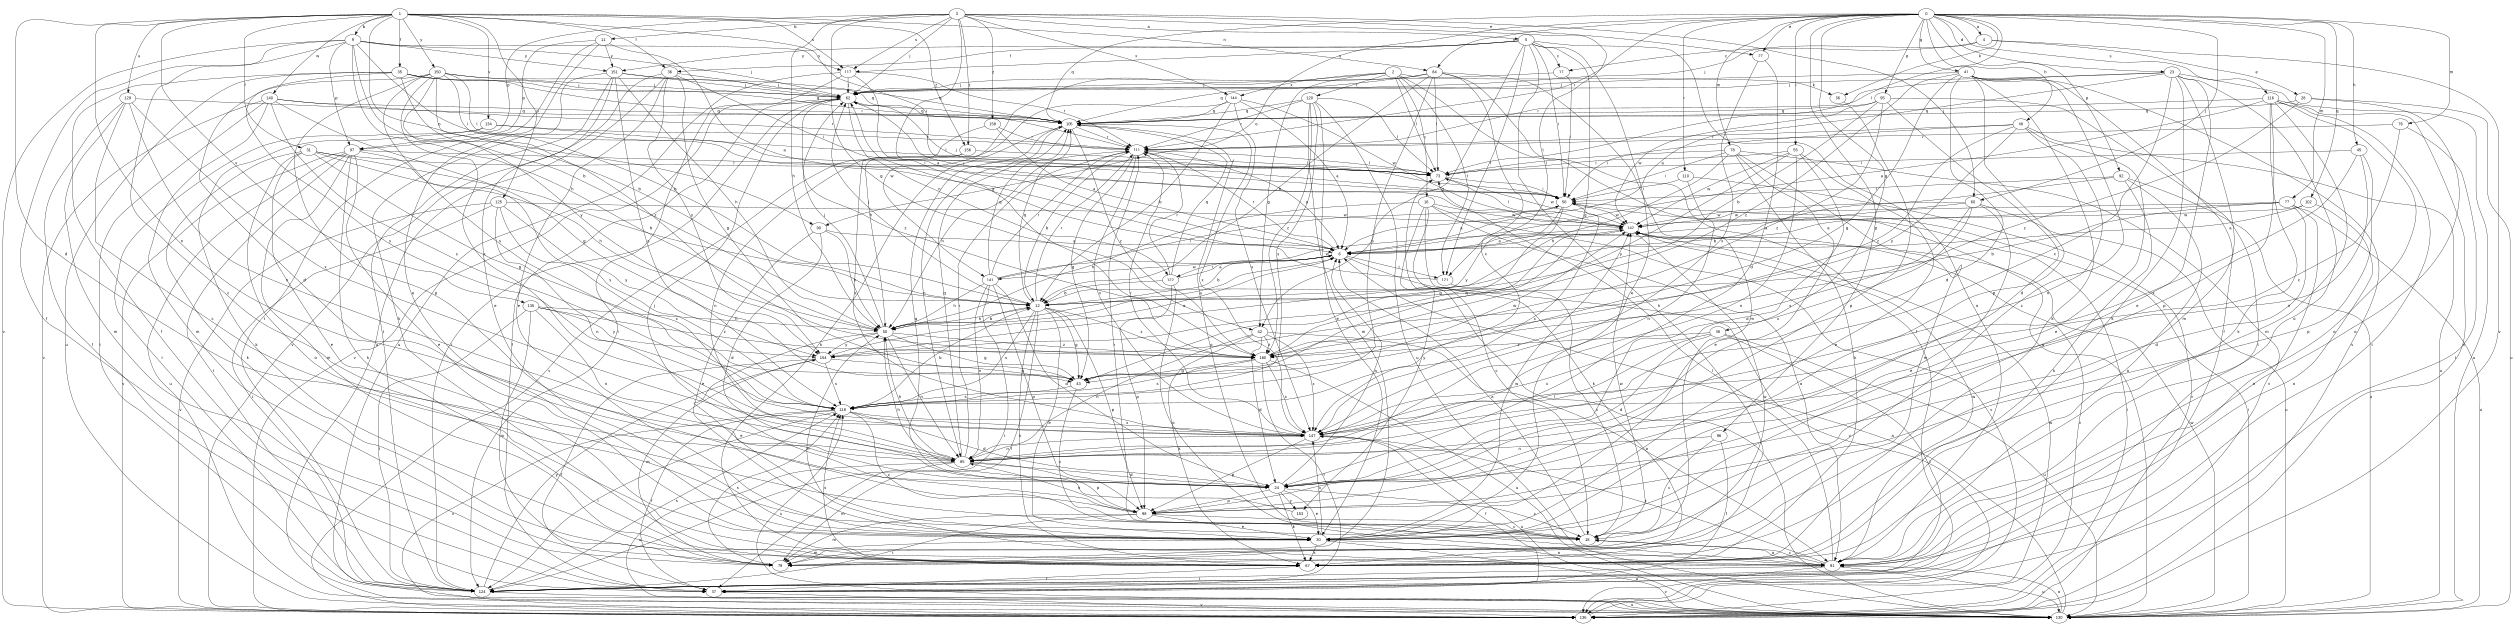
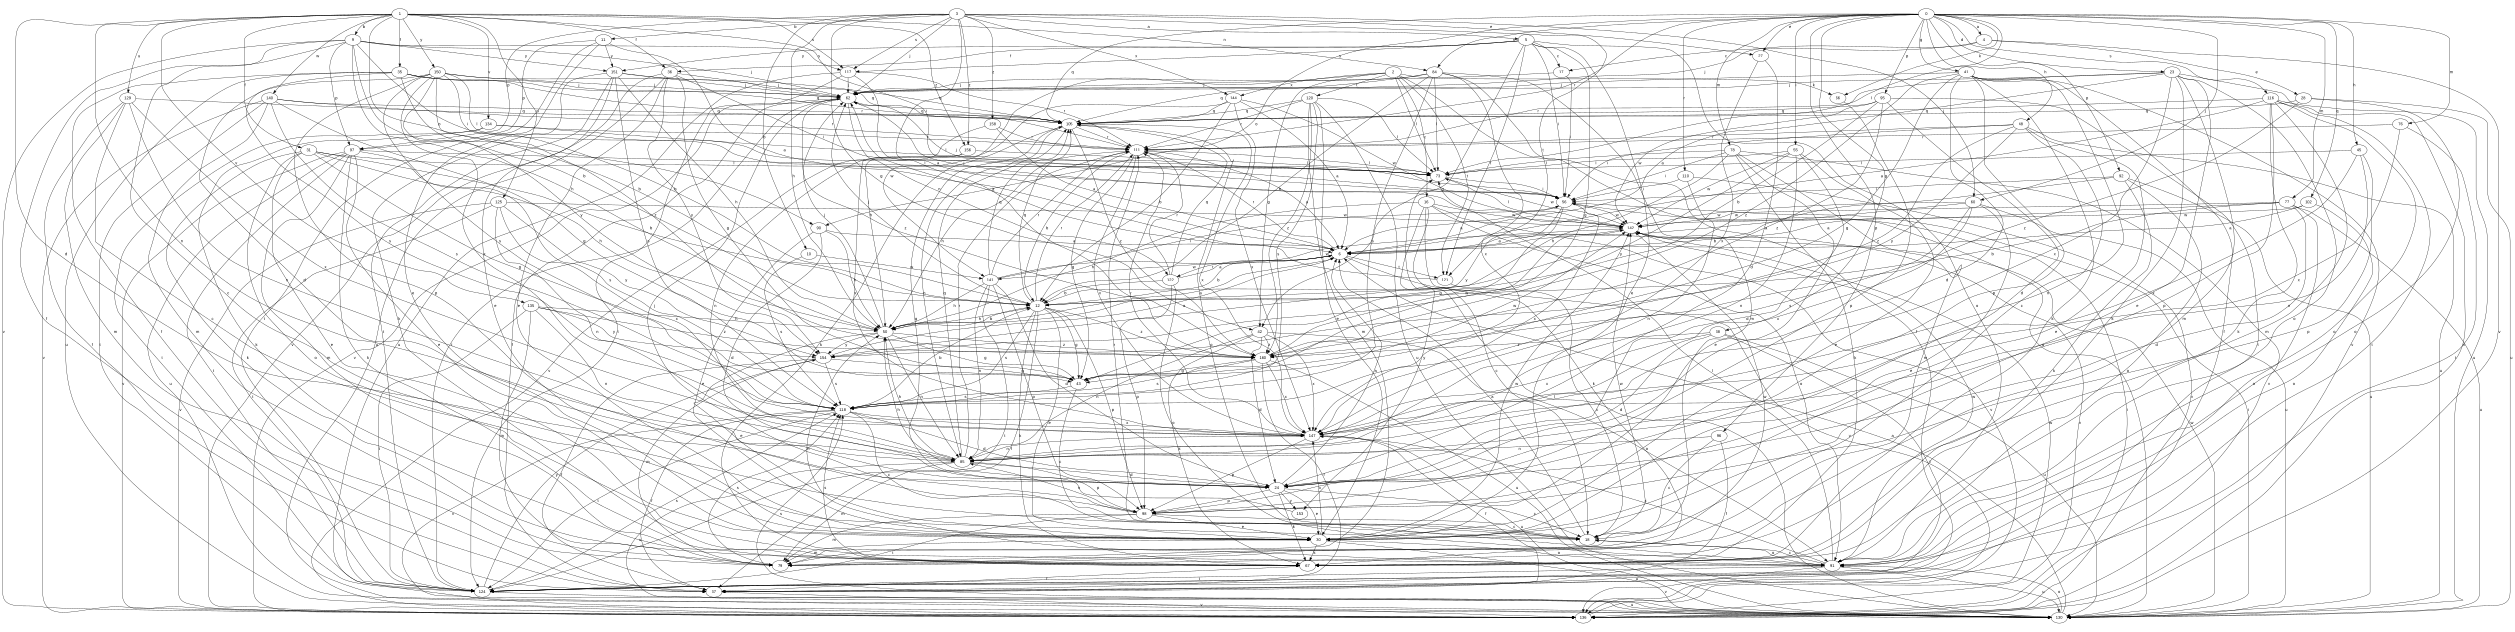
node "10": added
edge "5" -> "67": removed, label "k"
